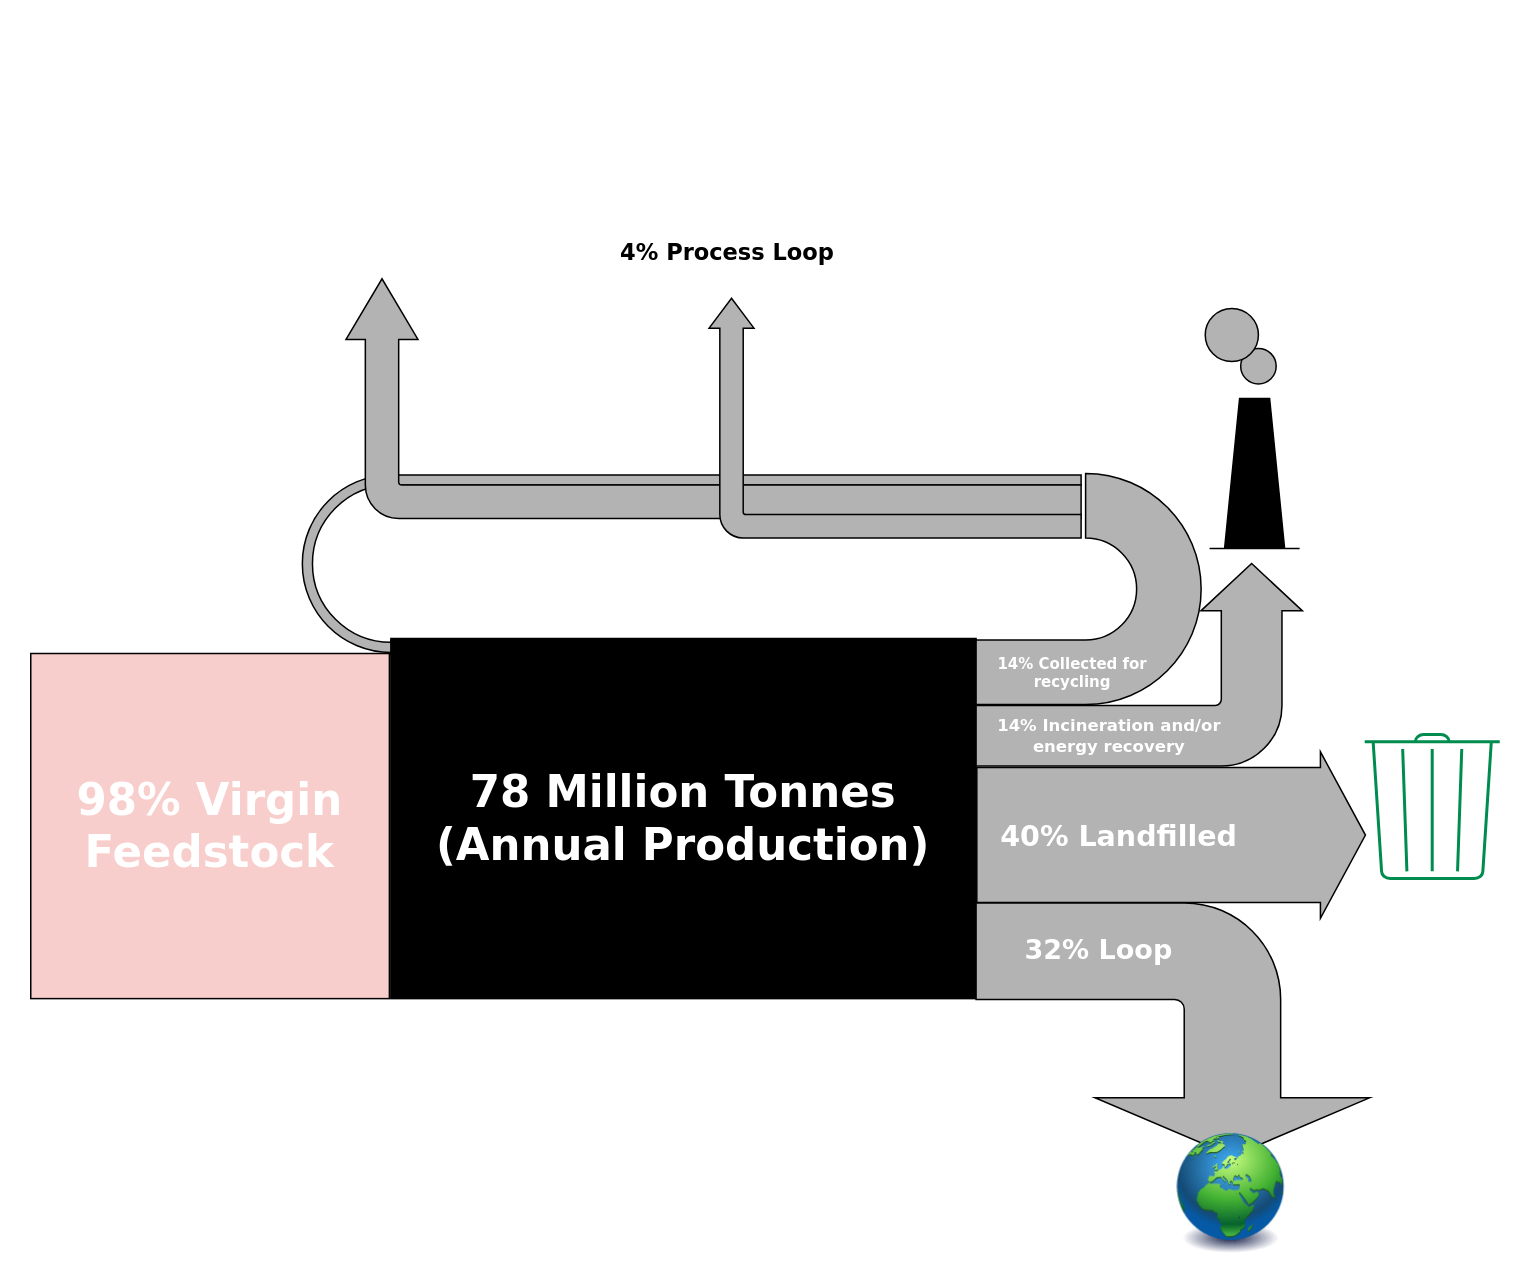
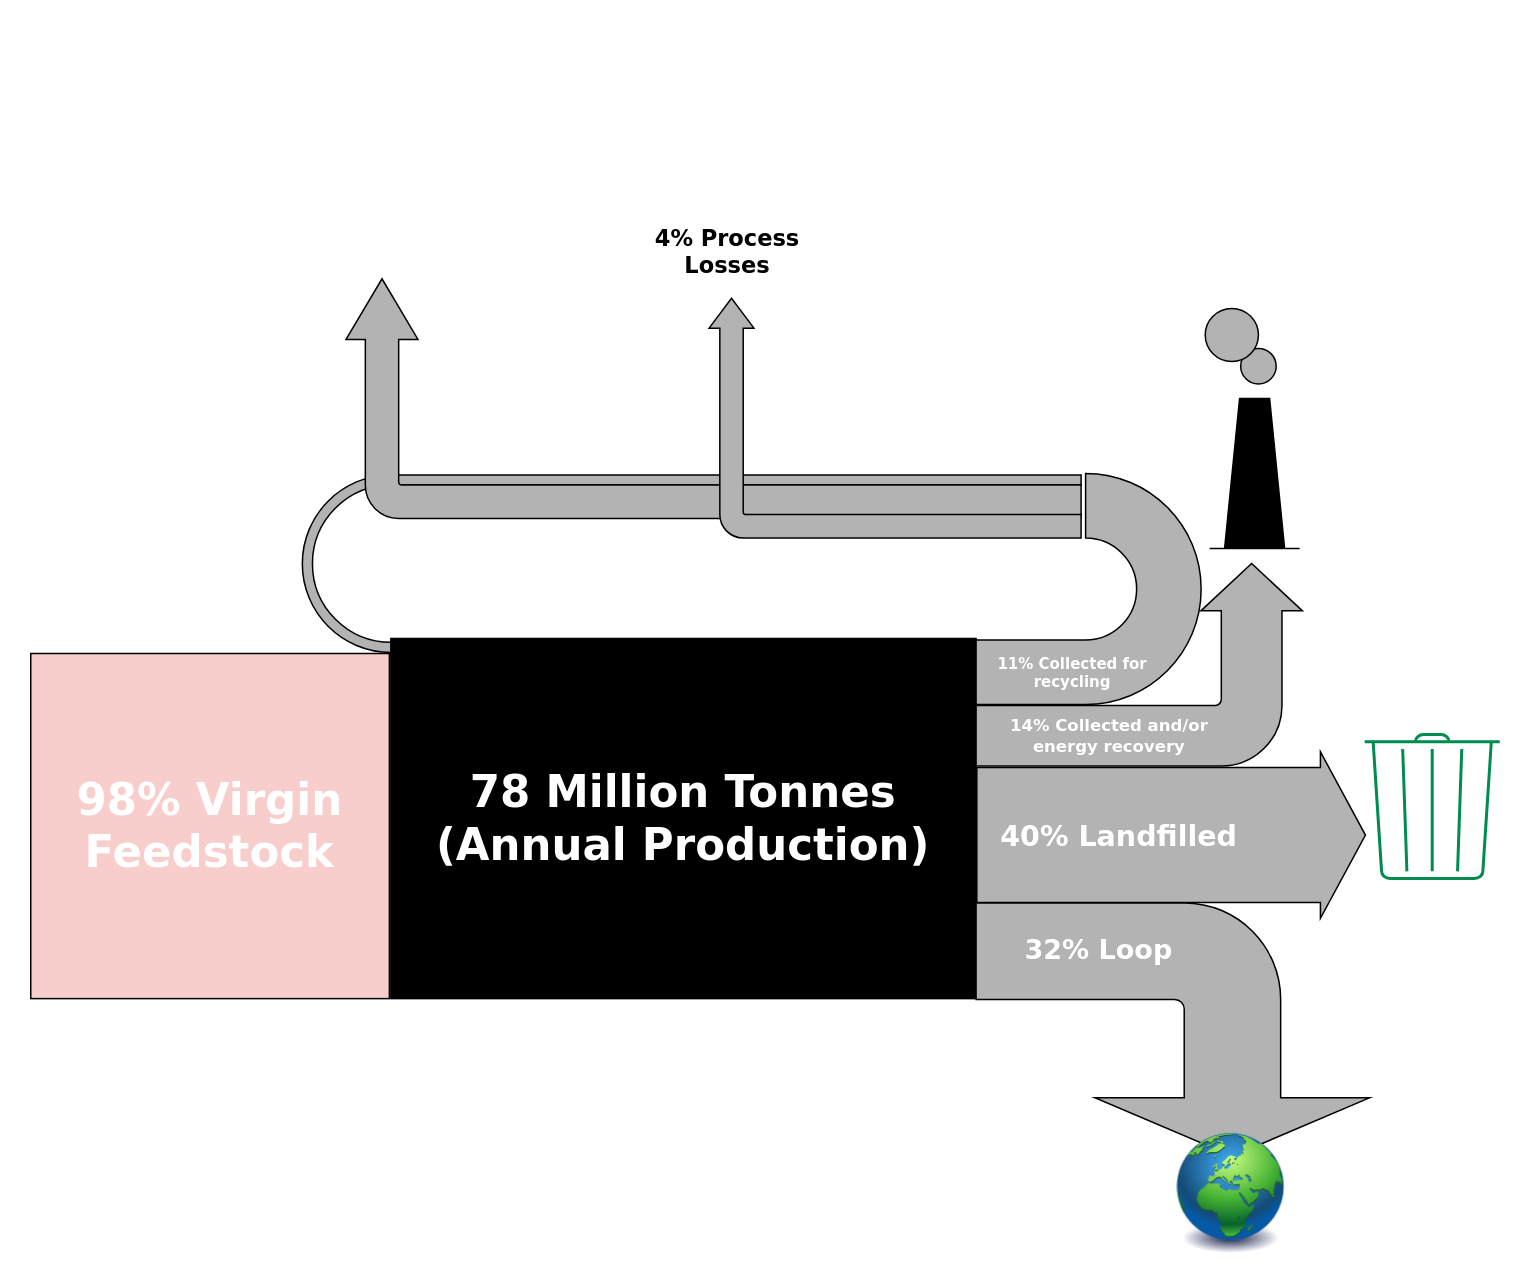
node "4% Process Loop": label "4% Process Loop" -> "4% Process Losses"
node "14% Collected for recycling": label "14% Collected for recycling" -> "11% Collected for recycling"
node "14% Incineration and/or energy recovery": label "14% Incineration and/or energy recovery" -> "14% Collected and/or energy recovery"
